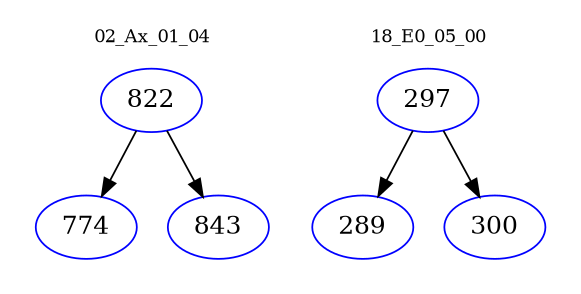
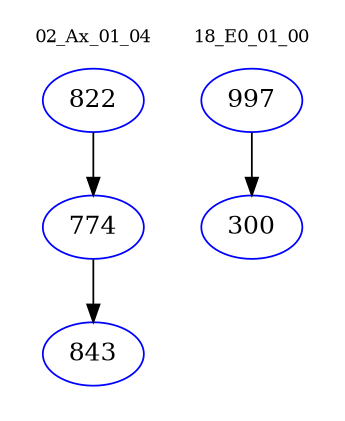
cluster "18_E0_05_00": label "18_E0_05_00" -> "18_E0_01_00"
node "297": label "297" -> "997"
edge "822" -> "843": now "774" -> "843"
node "289": removed
